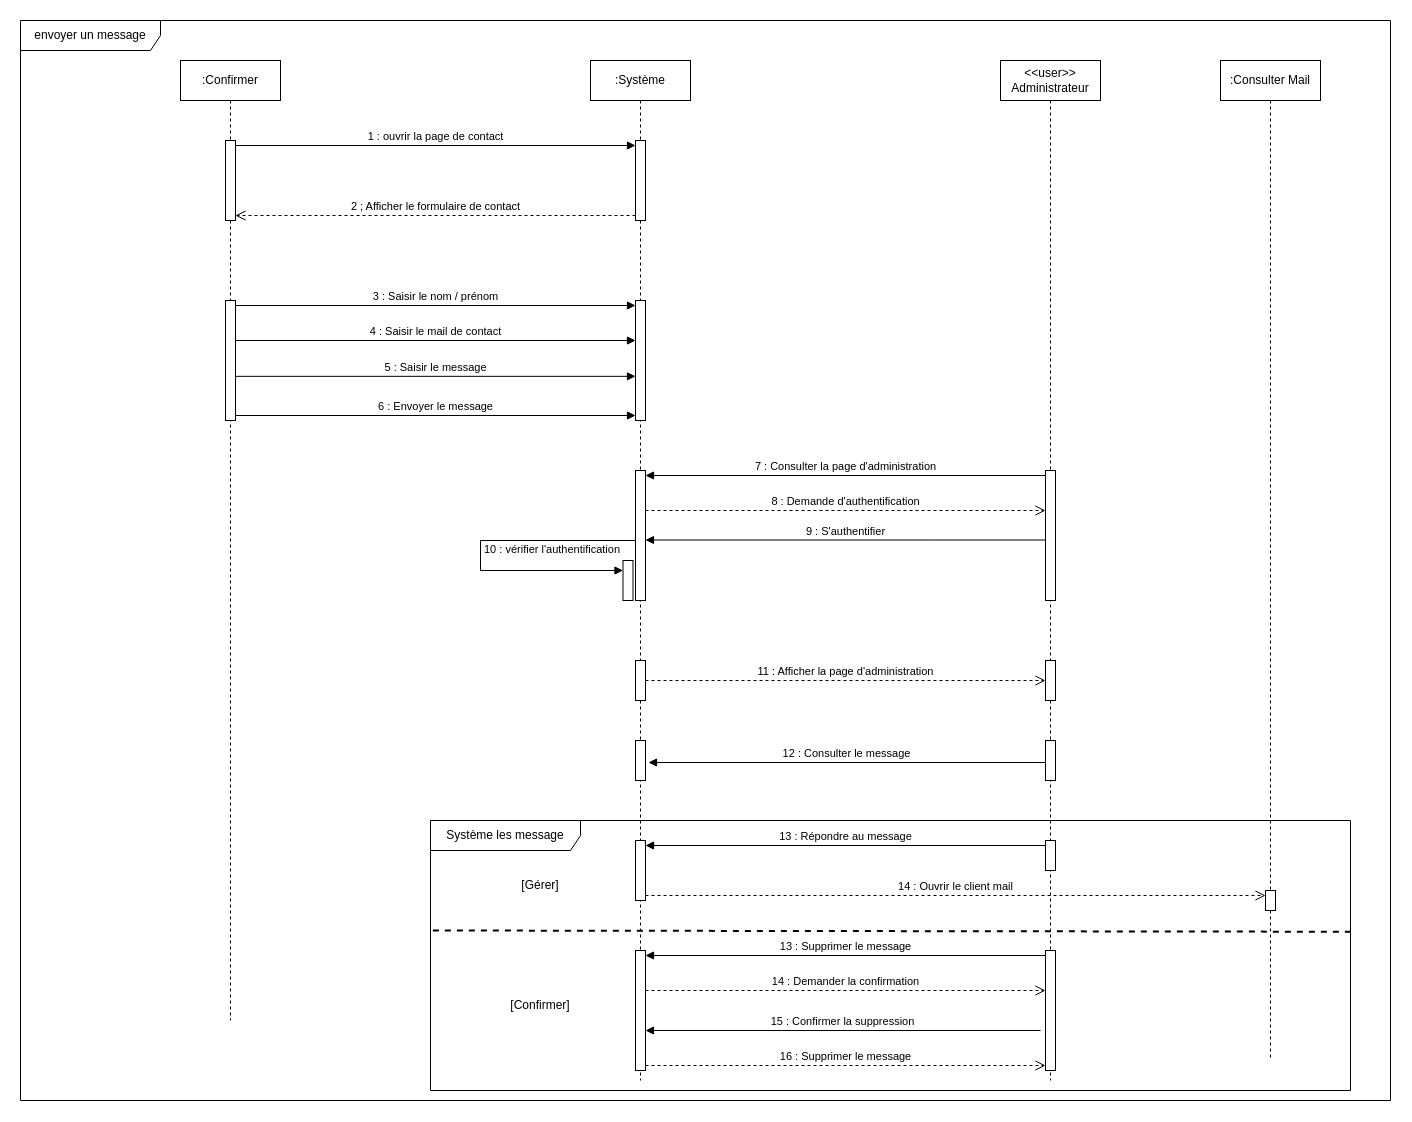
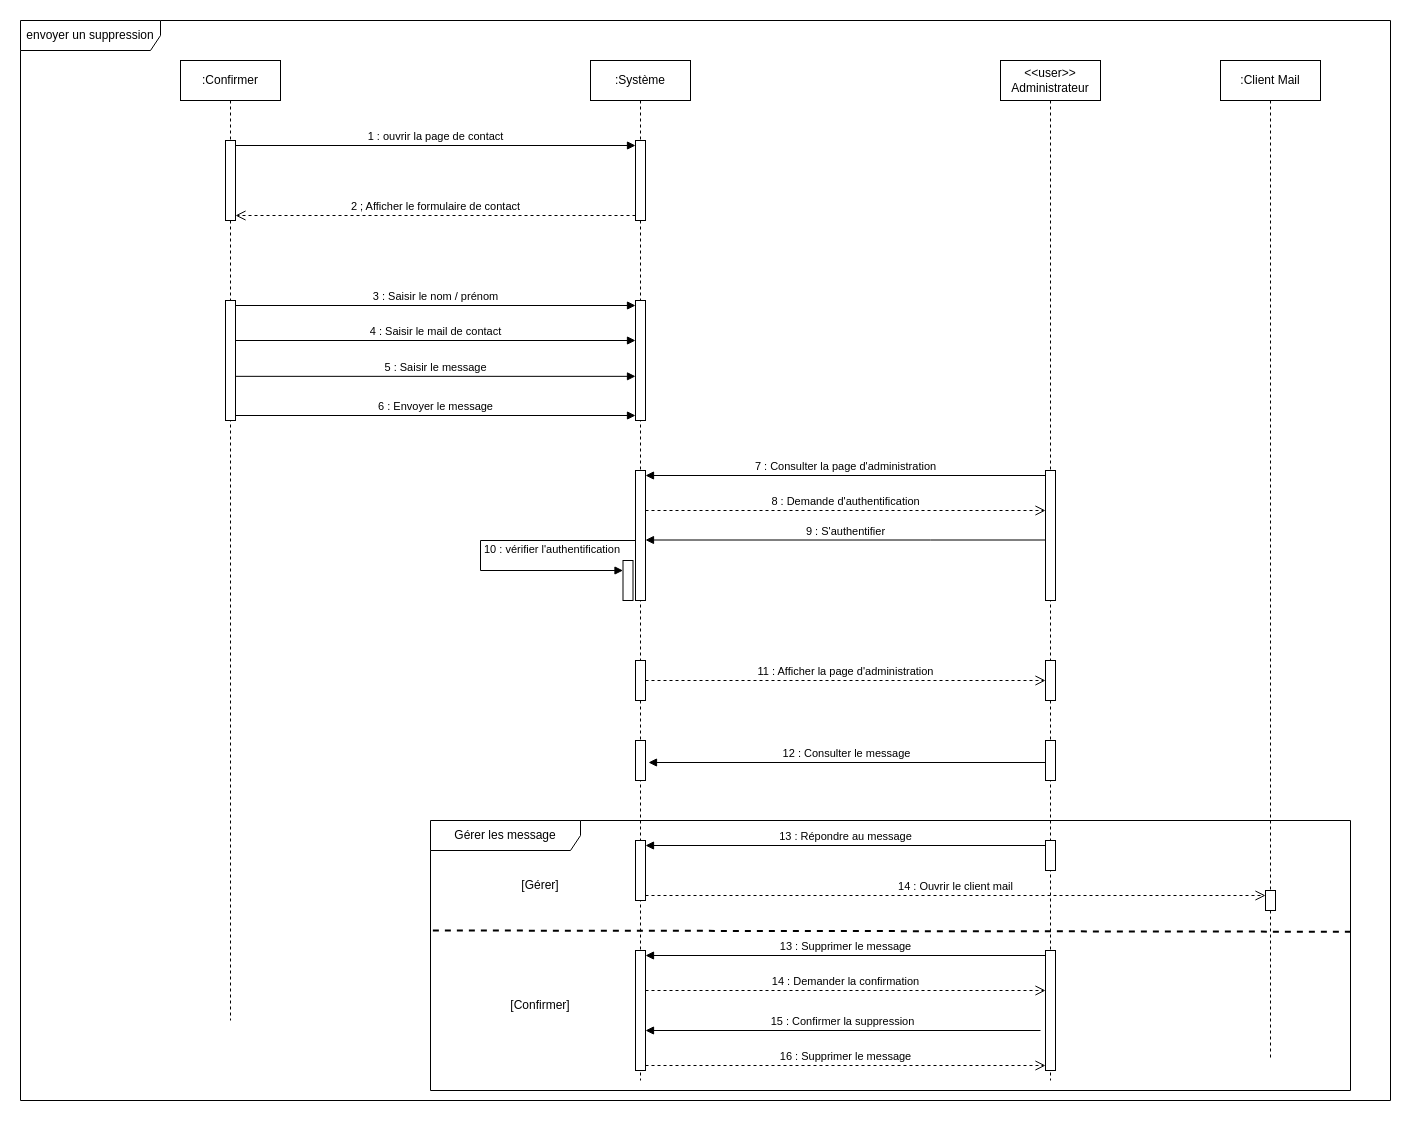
node "envoyer un message": label "envoyer un message" -> "envoyer un suppression"
node ":Consulter Mail": label ":Consulter Mail" -> ":Client Mail"
node "Système les message": label "Système les message" -> "Gérer les message"
